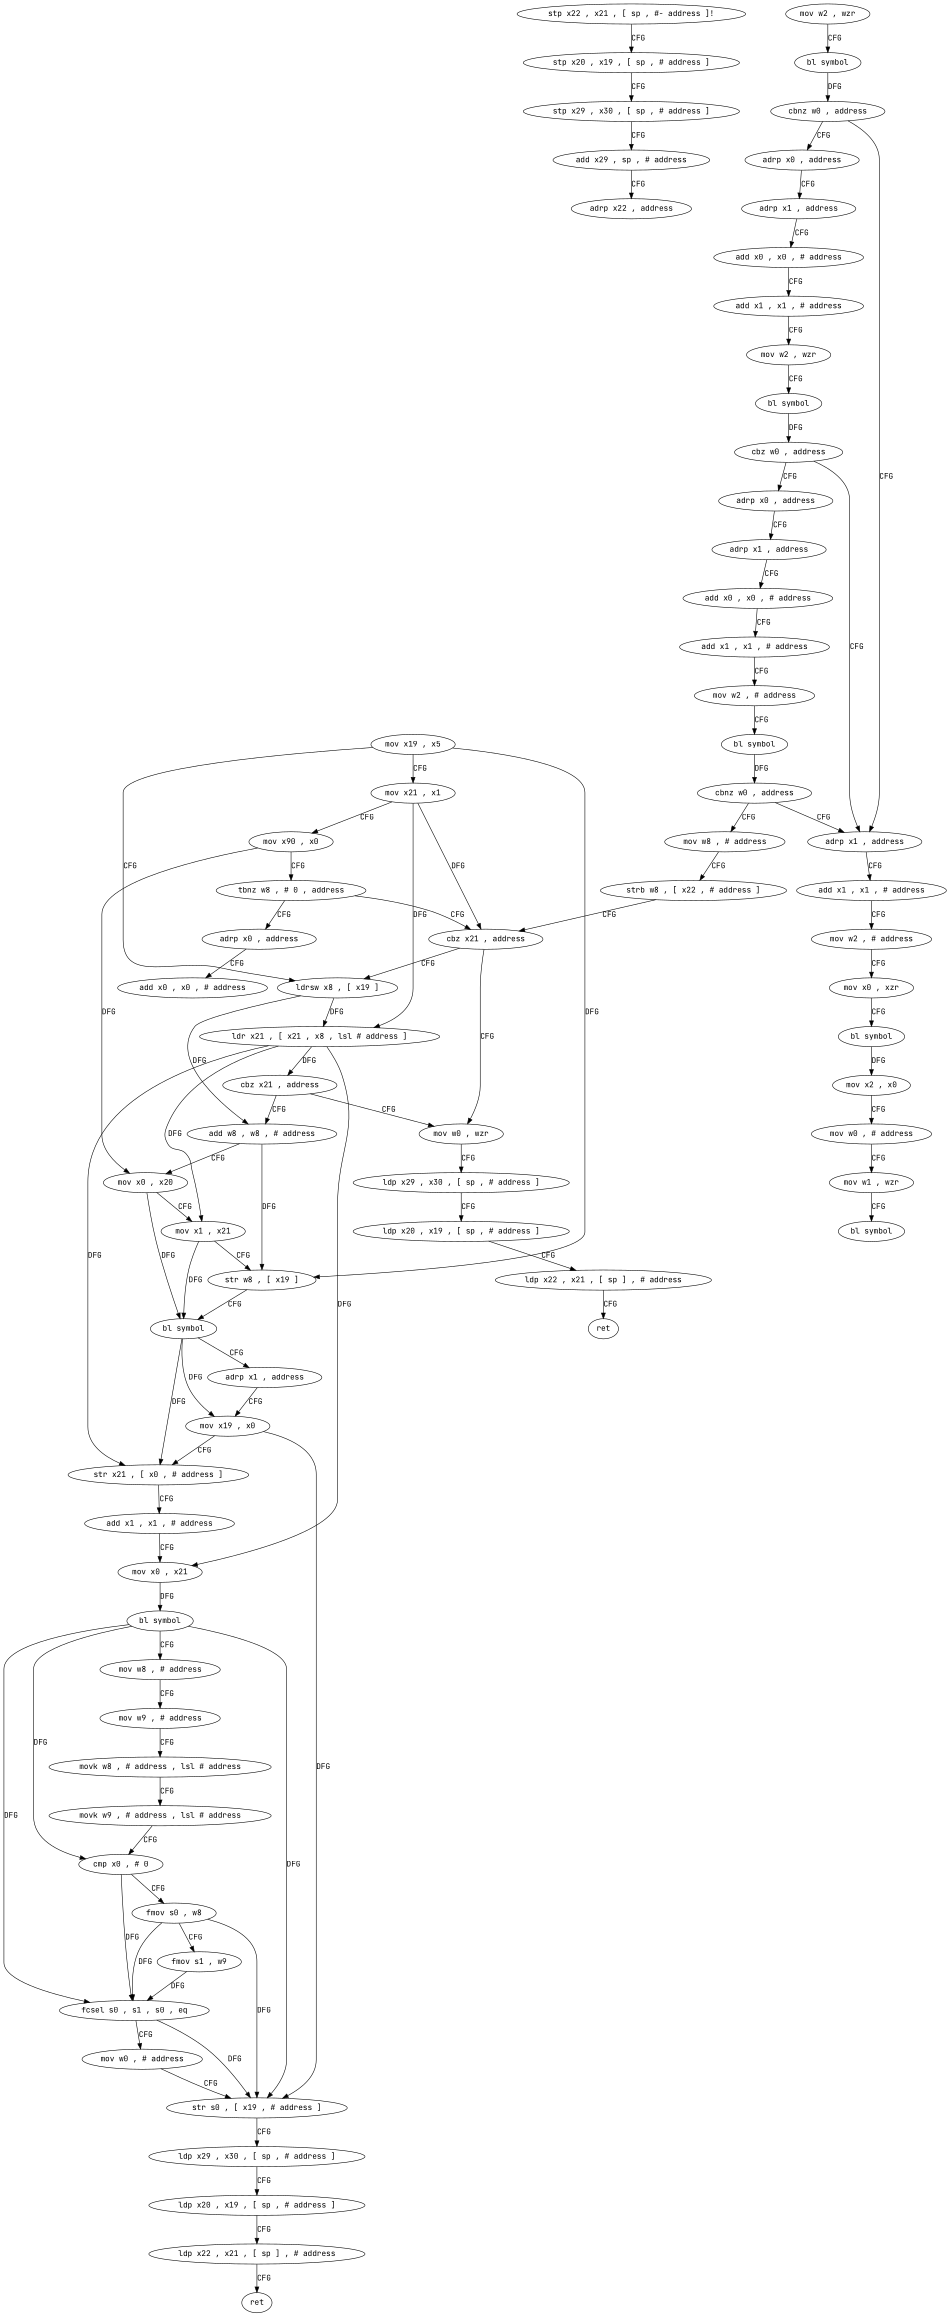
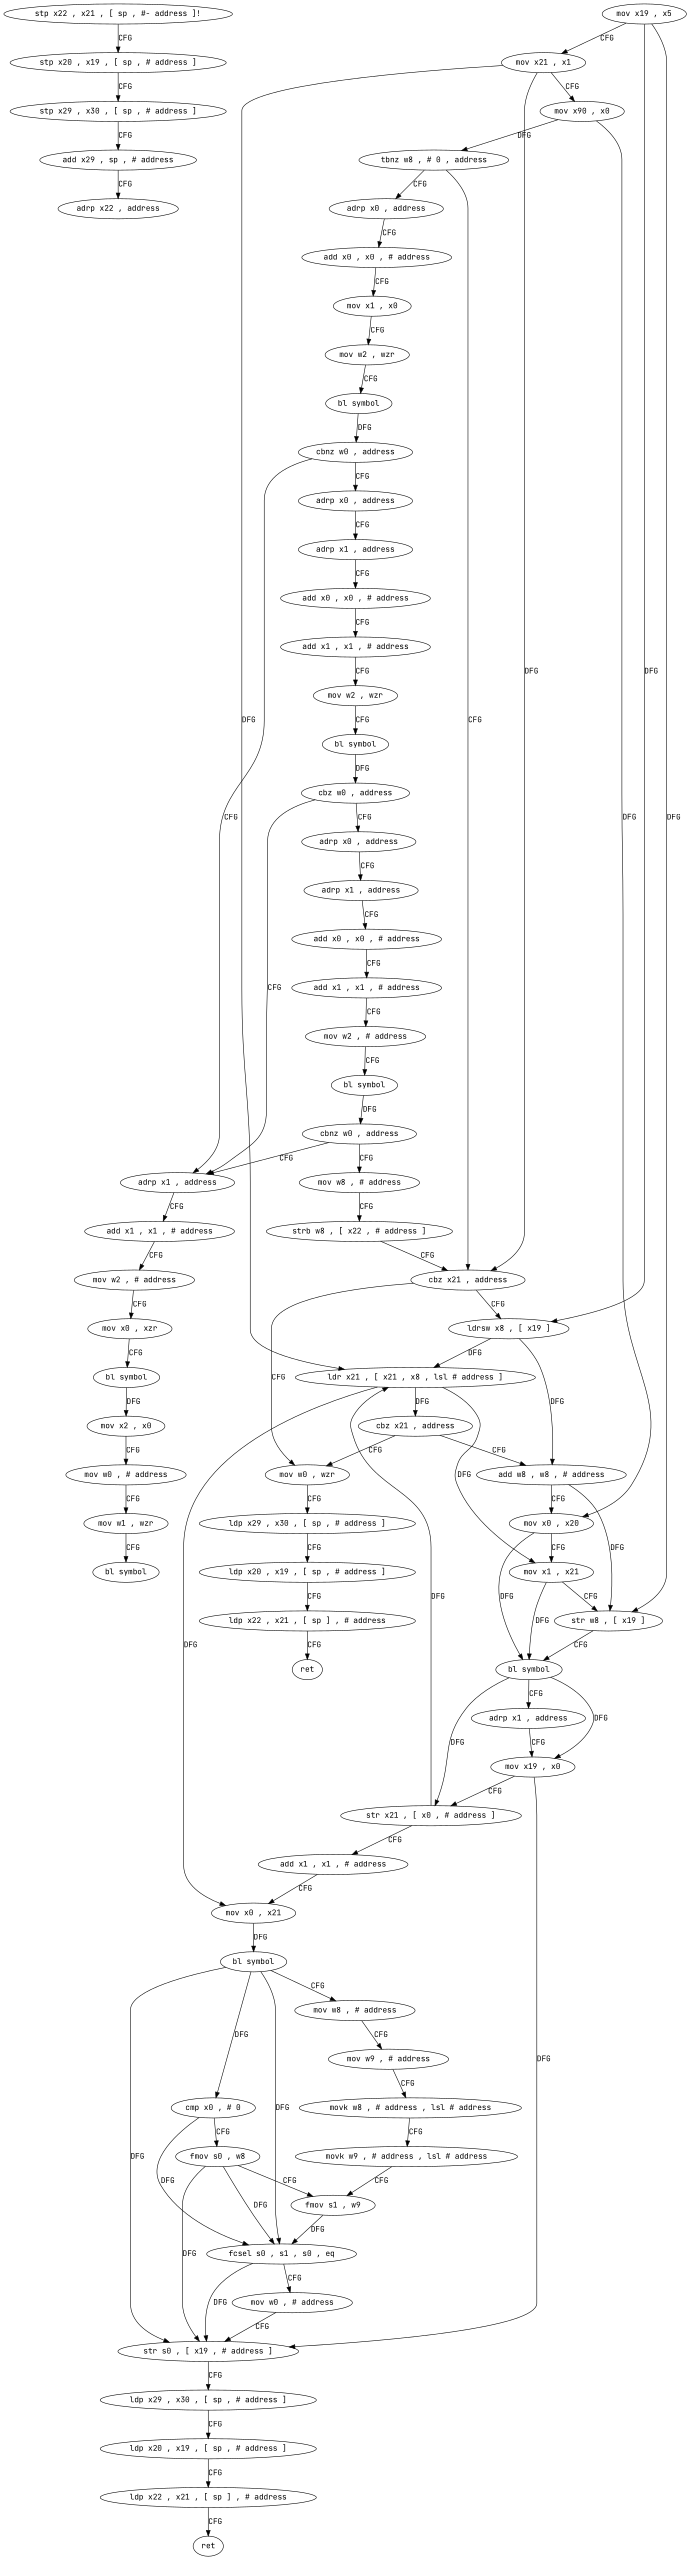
node "mov x1 , x0": added
edge "mov x19 , x5" -> "ldrsw x8 , [ x19 ]": label "CFG" -> "DFG"
edge "mov x90 , x0" -> "tbnz w8 , # 0 , address": label "CFG" -> "DFG"
edge "ldr x21 , [ x21 , x8 , lsl # address ]" -> "str x21 , [ x0 , # address ]": reversed
edge "movk w9 , # address , lsl # address" -> "cmp x0 , # 0": now "movk w9 , # address , lsl # address" -> "fmov s1 , w9"
